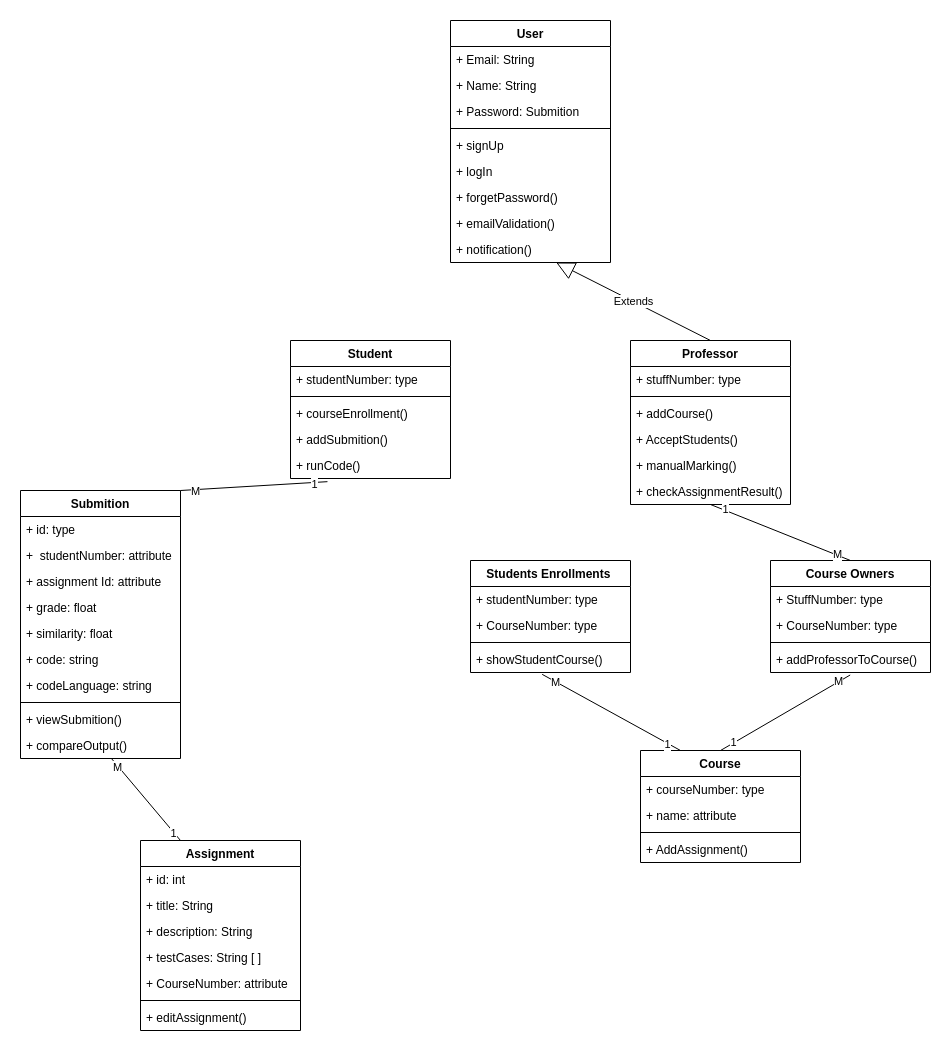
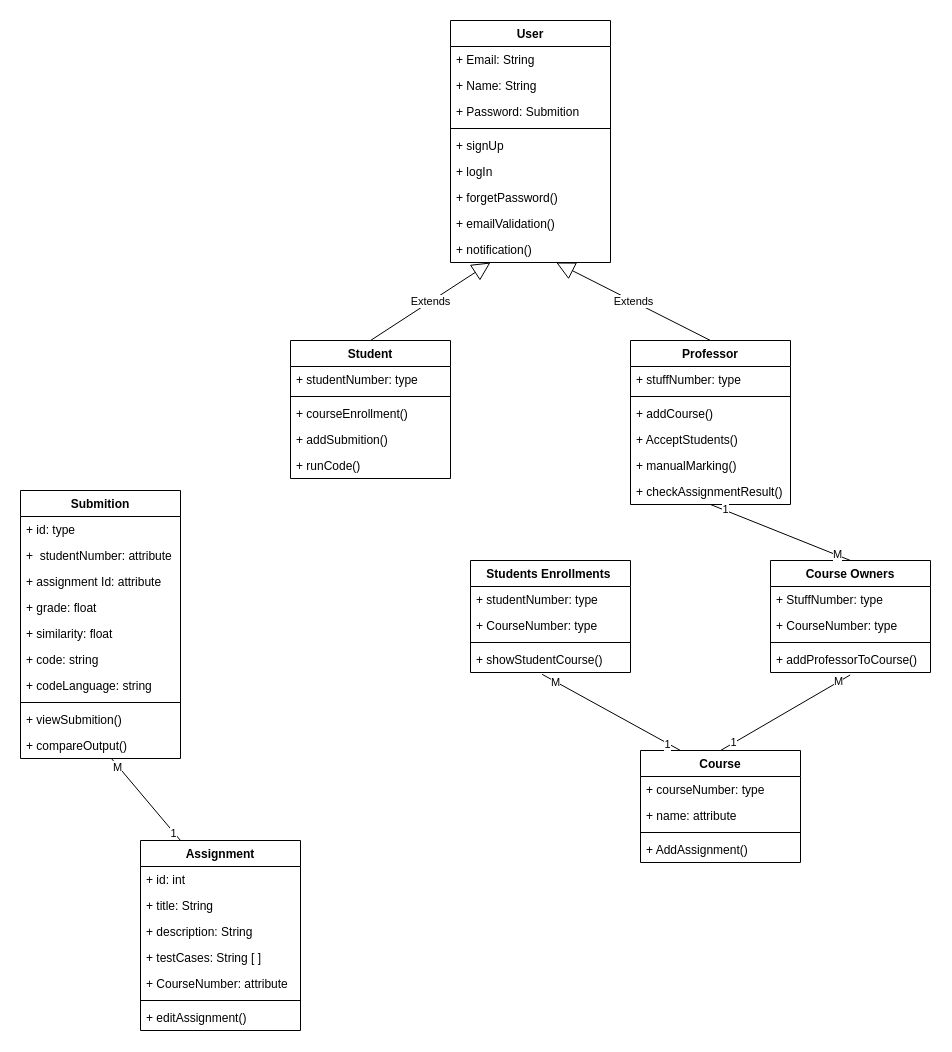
edge "Student" -> "User": added, label "Extends"
edge "+ runCode()" -- "Submition": removed, labels "1", "M"
